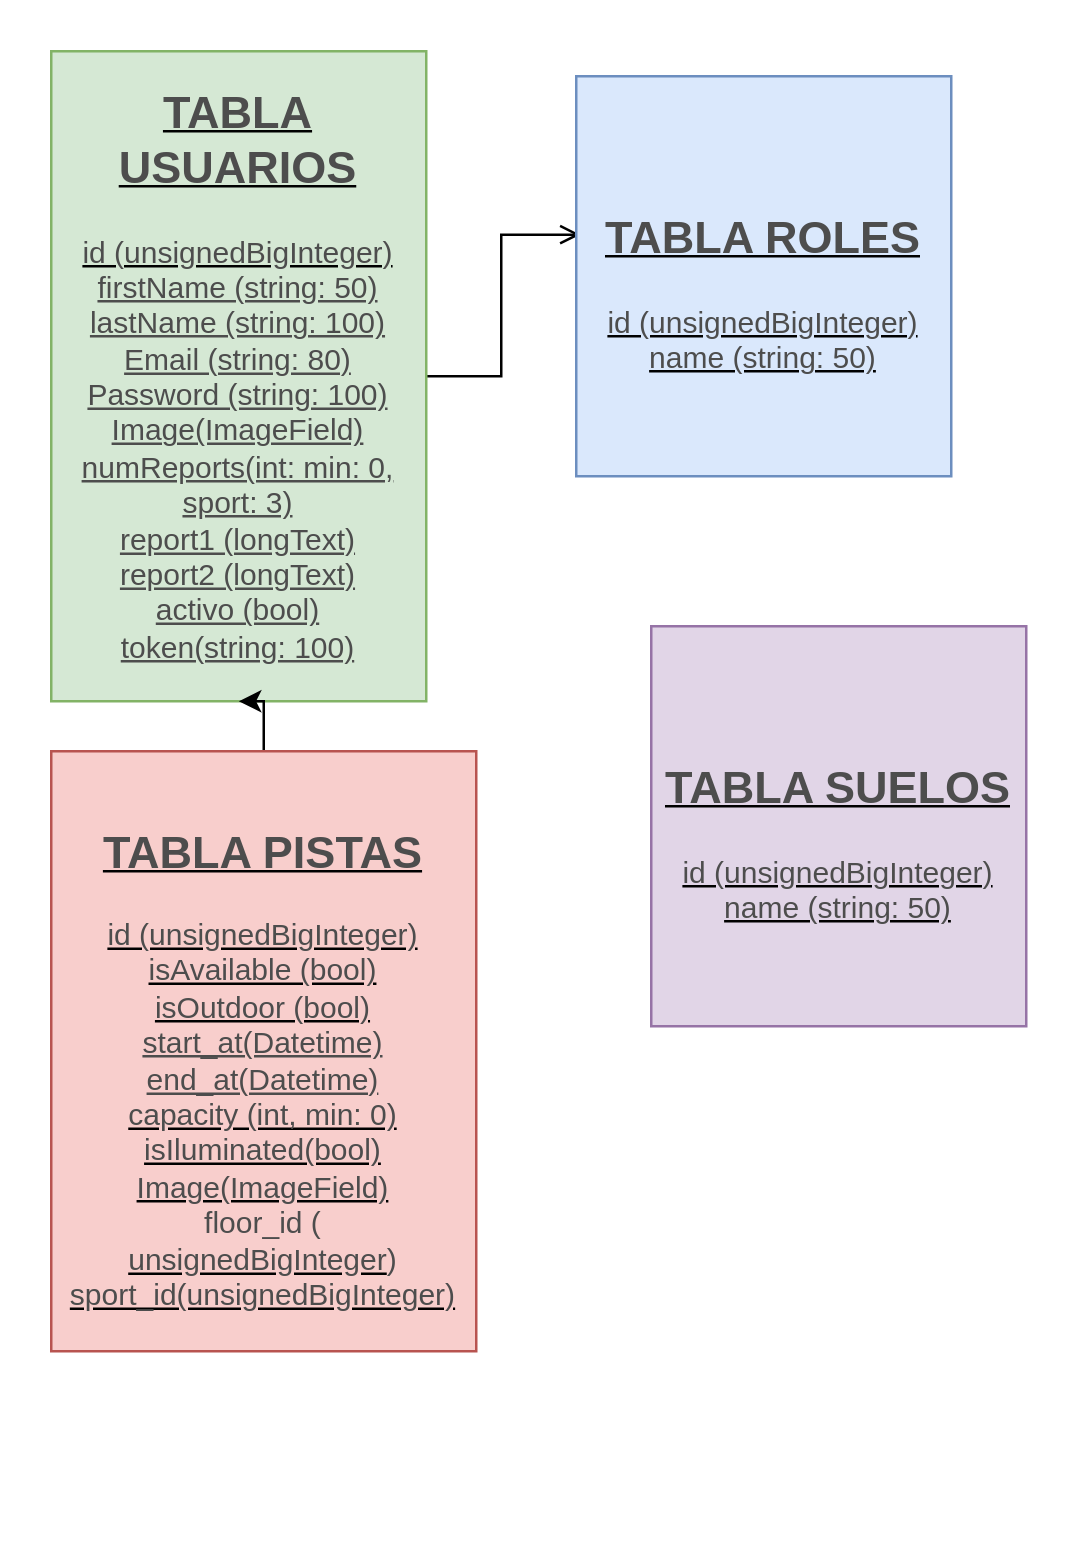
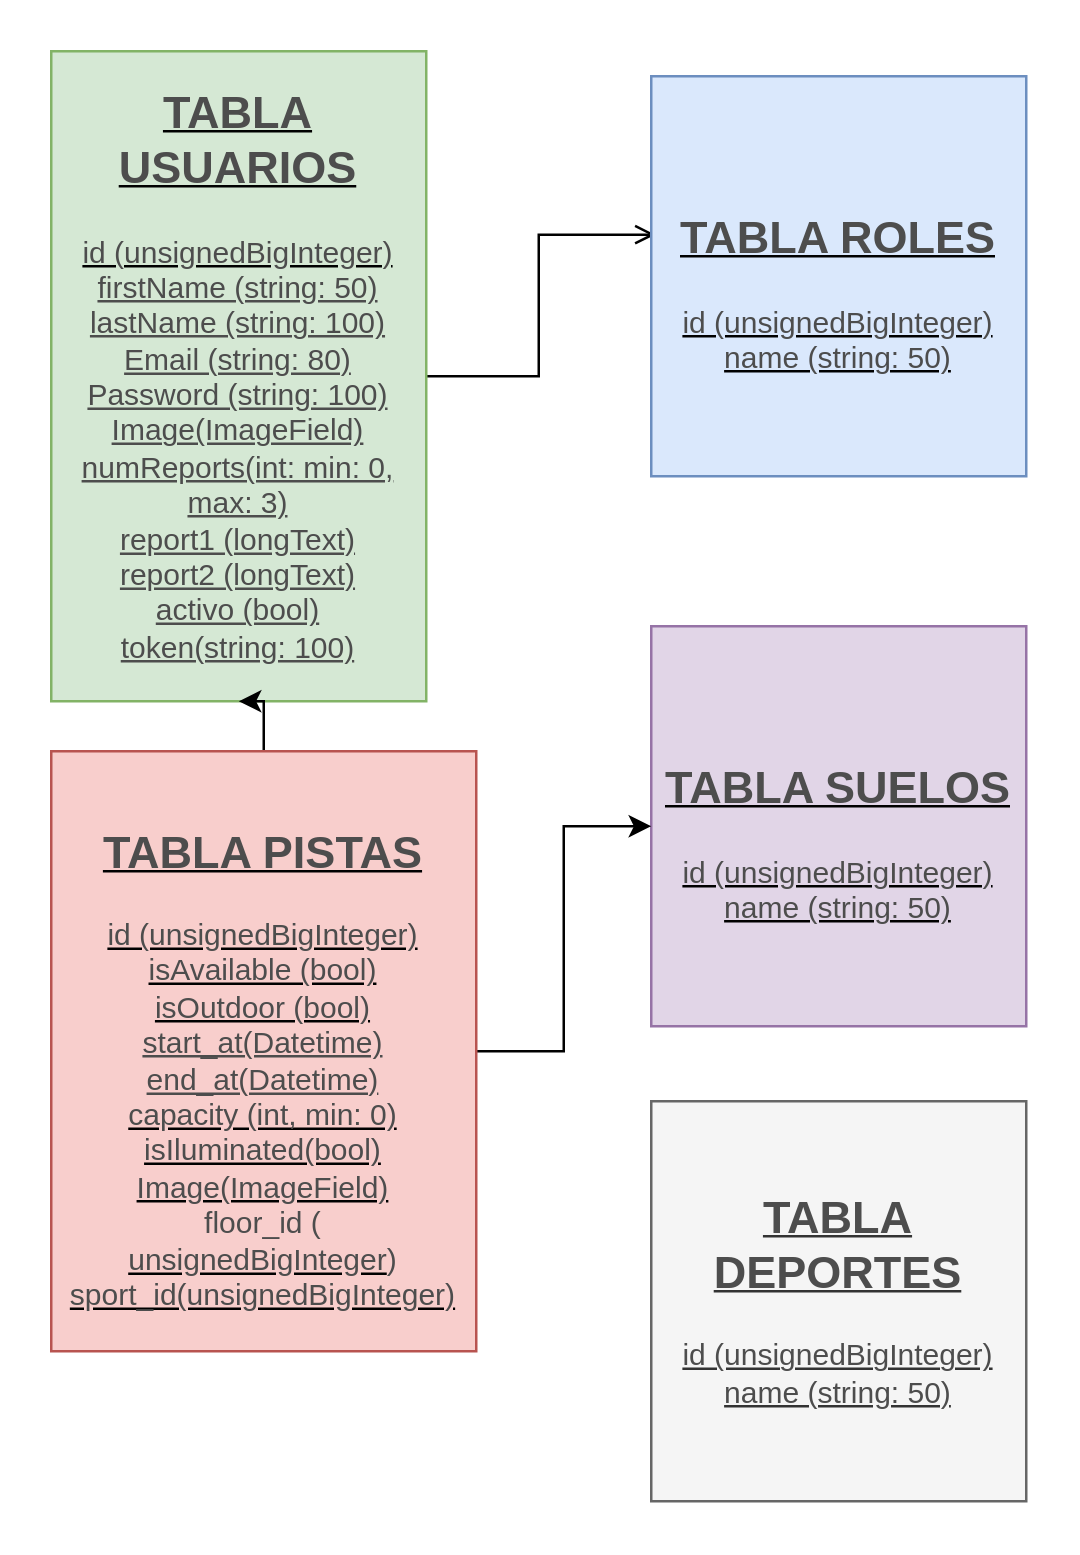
node "TABLA ROLES id (unsignedBigInteger) name (string: 50)": moved (764, 276) -> (839, 276)
node "TABLA USUARIOS id (unsignedBigInteger) firstName (string: 50) lastName (string: 100) Email (string: 80) Password (string: 100) Image(ImageField) numReports(int: min: 0, sport: 3) report1 (longText) report2 (longText) activo (bool) token(string: 100)": label "TABLA USUARIOS id (unsignedBigInteger) firstName (string: 50) lastName (string: 100) Email (string: 80) Password (string: 100) Image(ImageField) numReports(int: min: 0, sport: 3) report1 (longText) report2 (longText) activo (bool) token(string: 100)" -> "TABLA USUARIOS id (unsignedBigInteger) firstName (string: 50) lastName (string: 100) Email (string: 80) Password (string: 100) Image(ImageField) numReports(int: min: 0, max: 3) report1 (longText) report2 (longText) activo (bool) token(string: 100)"
edge "TABLA PISTAS id (unsignedBigInteger) isAvailable (bool) isOutdoor (bool) start_at(Datetime) end_at(Datetime) capacity (int, min: 0) isIluminated(bool) Image(ImageField) floor_id ( unsignedBigInteger) sport_id(unsignedBigInteger)" -> "TABLA SUELOS id (unsignedBigInteger) name (string: 50)": added
node "TABLA DEPORTES id (unsignedBigInteger) name (string: 50)": added
